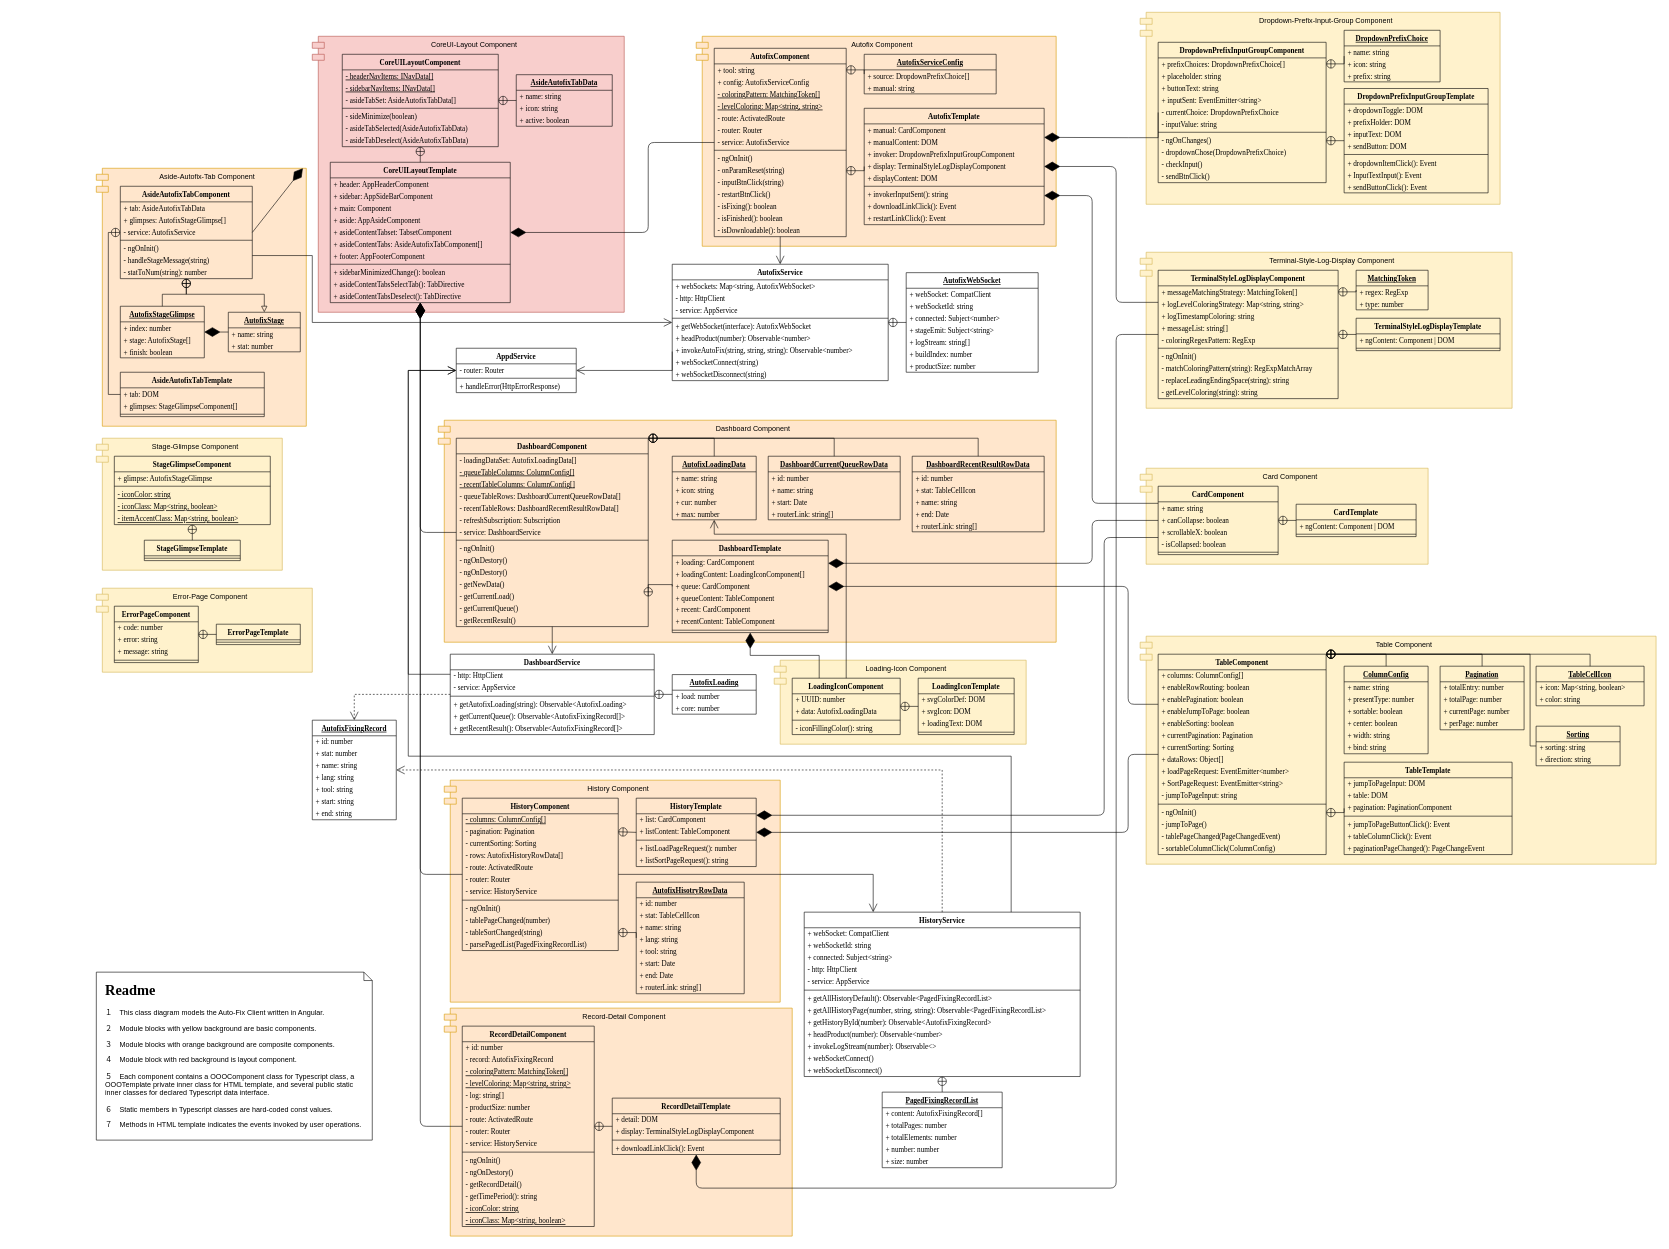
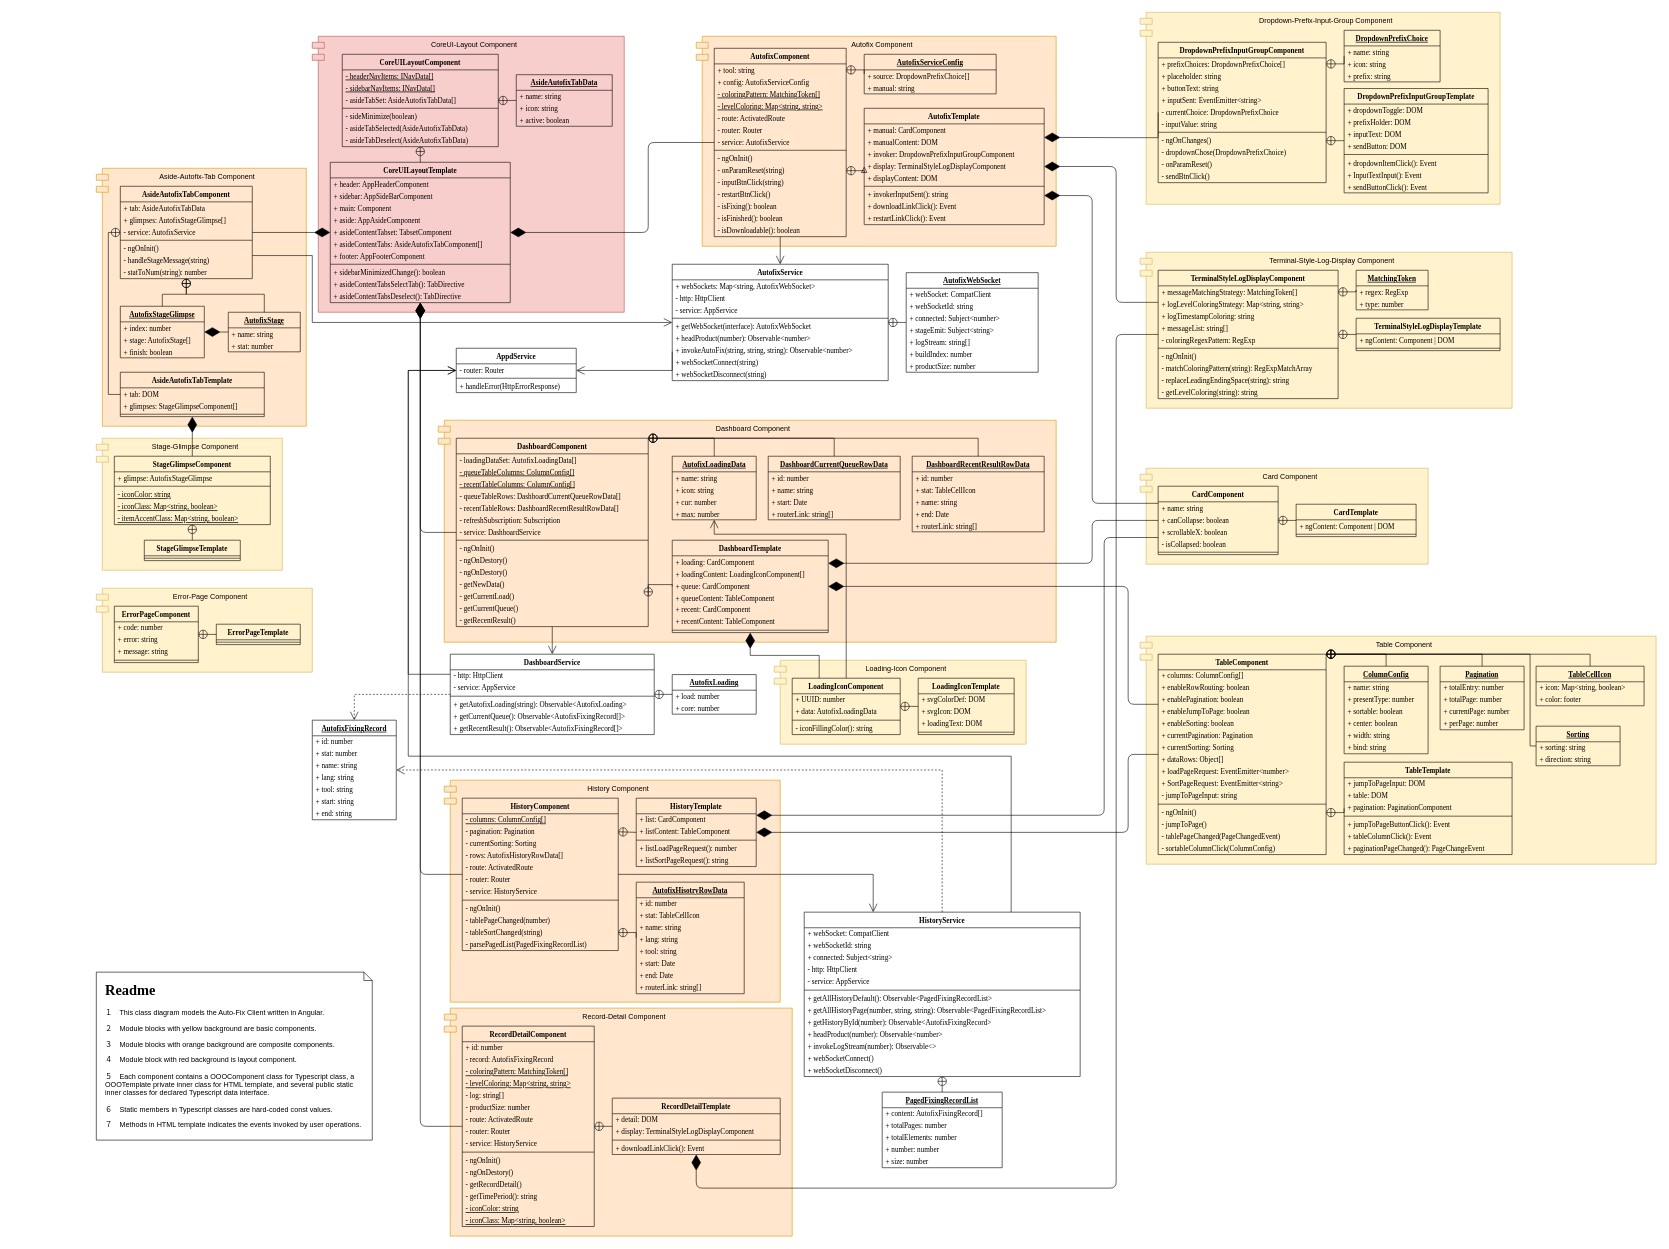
node "- checkInput()": label "- checkInput()" -> "- onParamReset()"
edge "AutofixTemplate" -> "- onParamReset(string)": arrowhead none -> block
edge "AsideAutofixTabComponent" -> "Aside-Autofix-Tab Component": now "AsideAutofixTabComponent" -> "CoreUILayoutTemplate"
edge "AsideAutofixTabComponent" -- "AutofixStage": arrowhead block -> none
edge "StageGlimpseComponent" -> "AsideAutofixTabTemplate": added
node "+ color: string": label "+ color: string" -> "+ color: footer"
